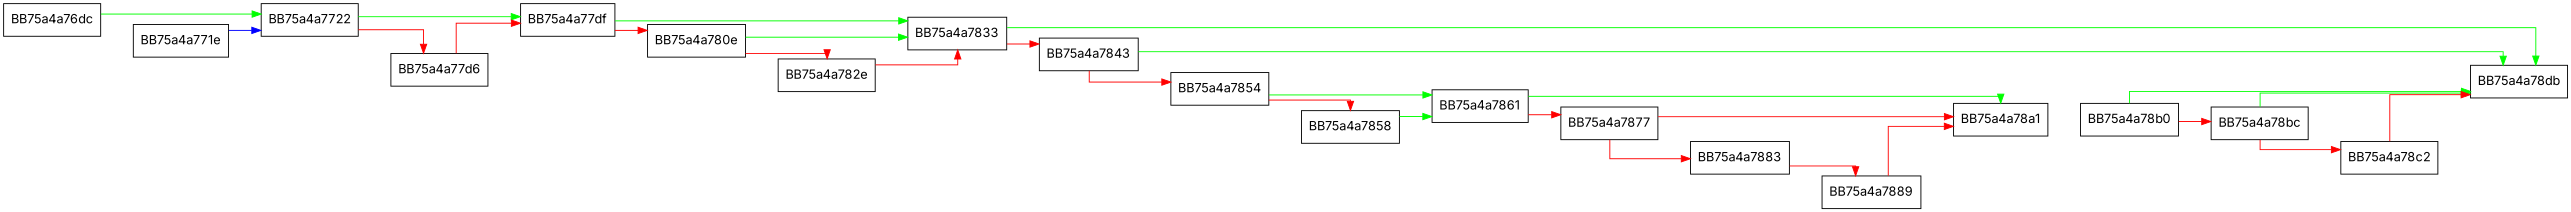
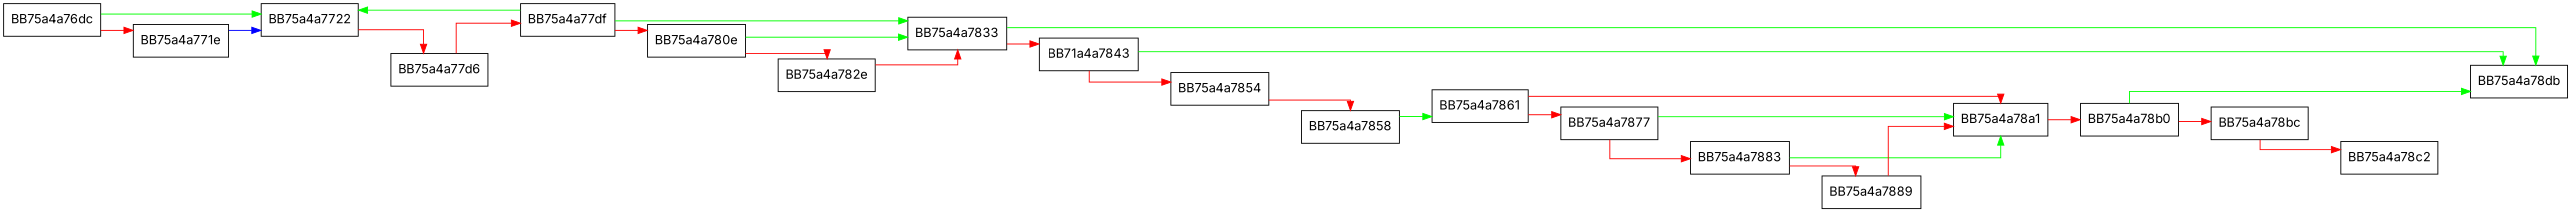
edge "BB75a4a7722" -> "BB75a4a77df": reversed
edge "BB75a4a76dc" -> "BB75a4a771e": added
node "BB75a4a7843": label "BB75a4a7843" -> "BB71a4a7843"
edge "BB75a4a78bc" -> "BB75a4a78db": removed
edge "BB75a4a7854" -> "BB75a4a7861": removed
edge "BB75a4a7861" -> "BB75a4a78a1": color green -> red
edge "BB75a4a78c2" -> "BB75a4a78db": removed
edge "BB75a4a7877" -> "BB75a4a78a1": color red -> green
edge "BB75a4a78a1" -> "BB75a4a78b0": added
edge "BB75a4a7883" -> "BB75a4a78a1": added
